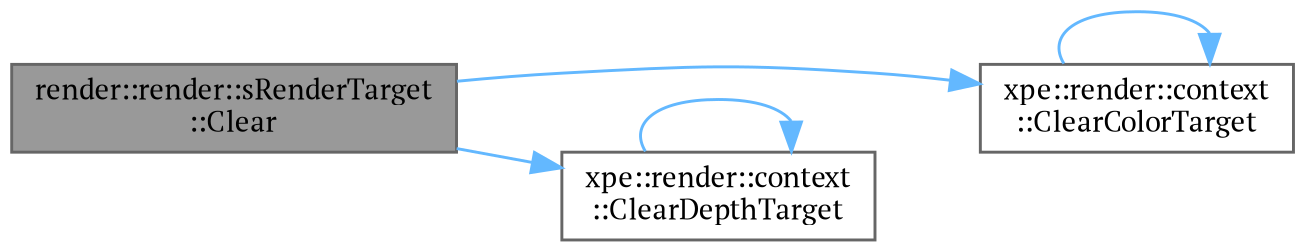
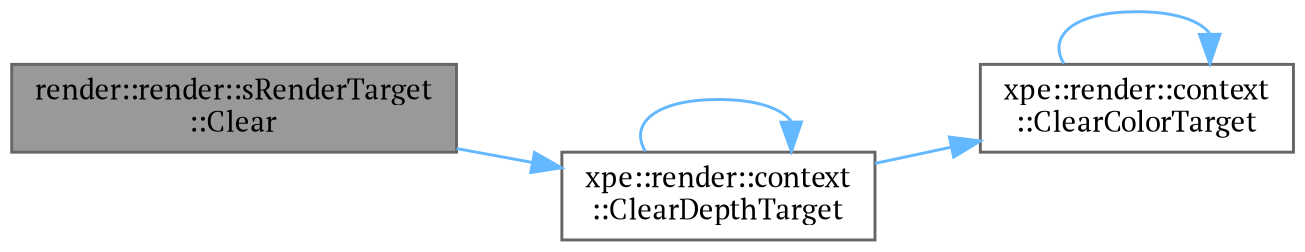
edge "render::render::sRenderTarget ::Clear" -> "xpe::render::context ::ClearColorTarget": now "xpe::render::context ::ClearDepthTarget" -> "xpe::render::context ::ClearColorTarget"
